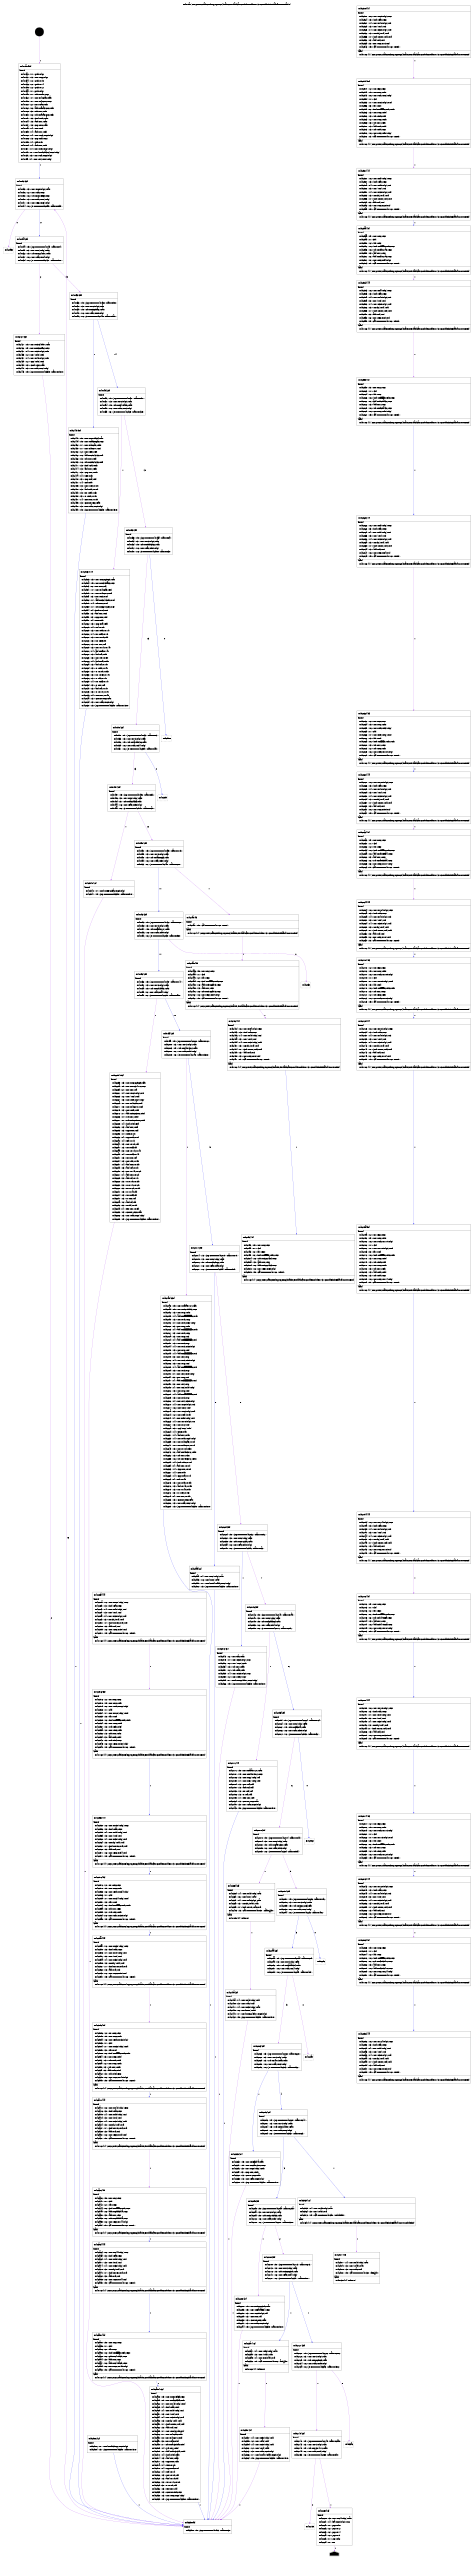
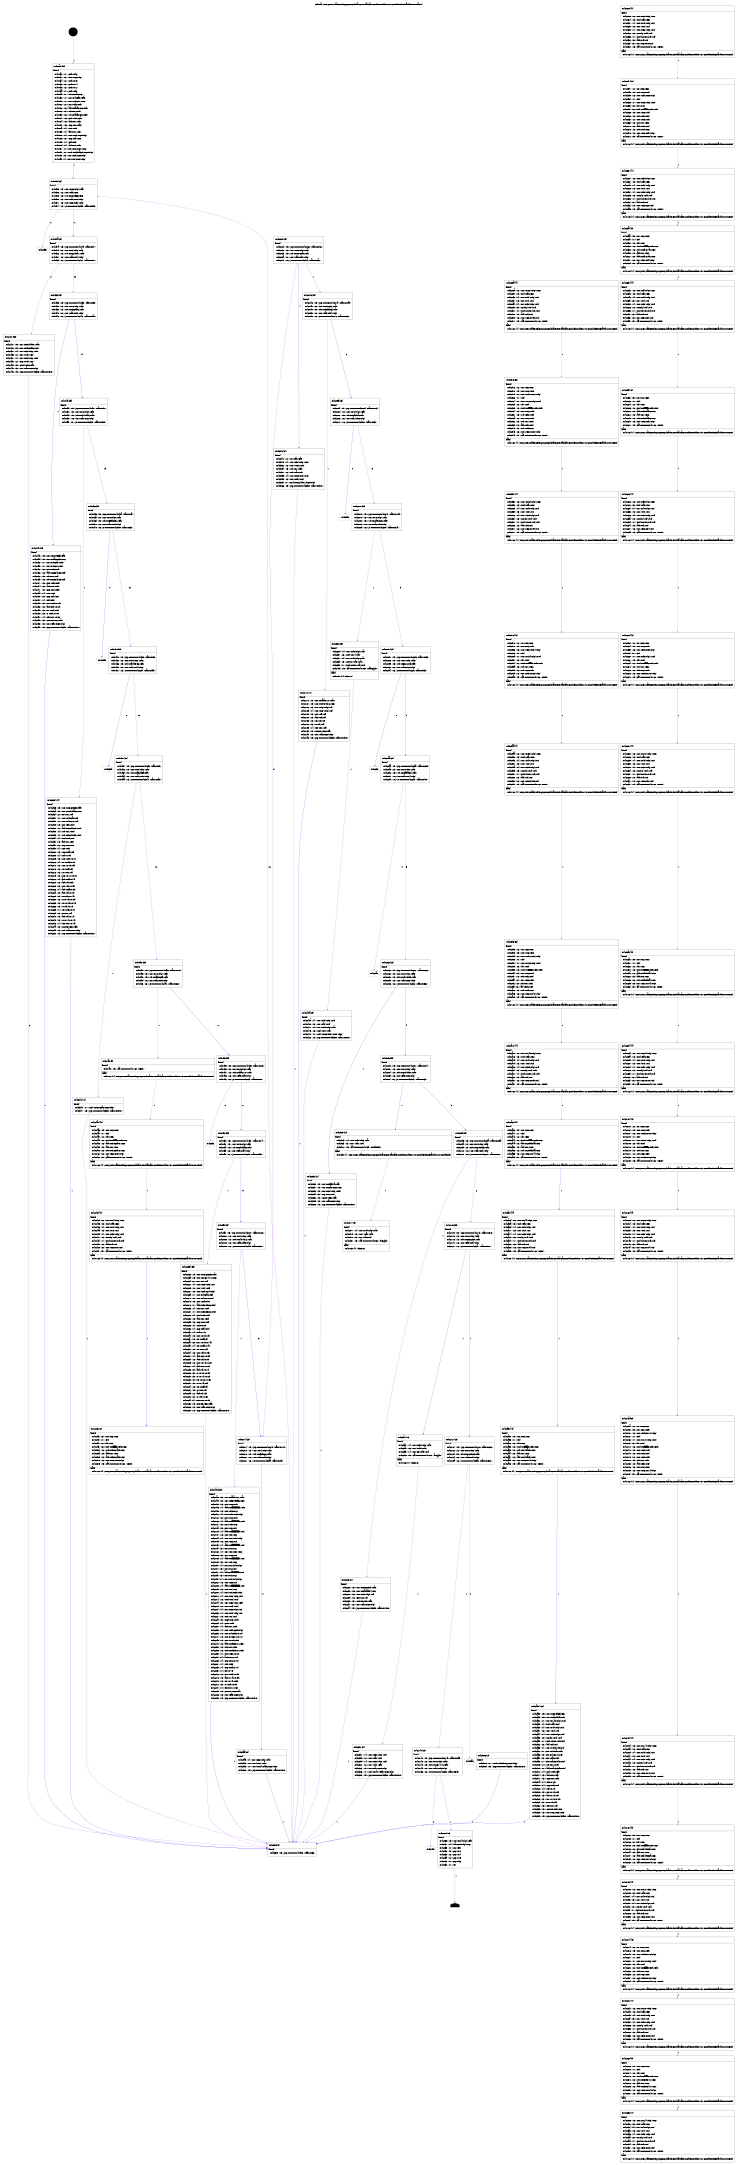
edge "0x402014 [25]" -> "0x40202d [25]": reversed
